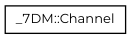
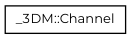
node "_7DM::Channel": label "_7DM::Channel" -> "_3DM::Channel"
